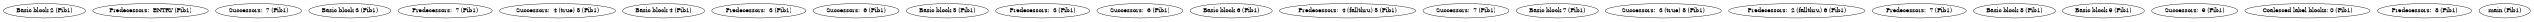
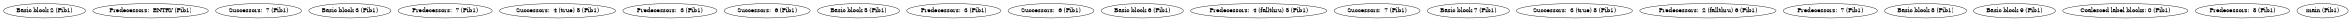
node "Basic block 4 (Fib1)": removed
node "Successors:  9 (Fib1)": removed
